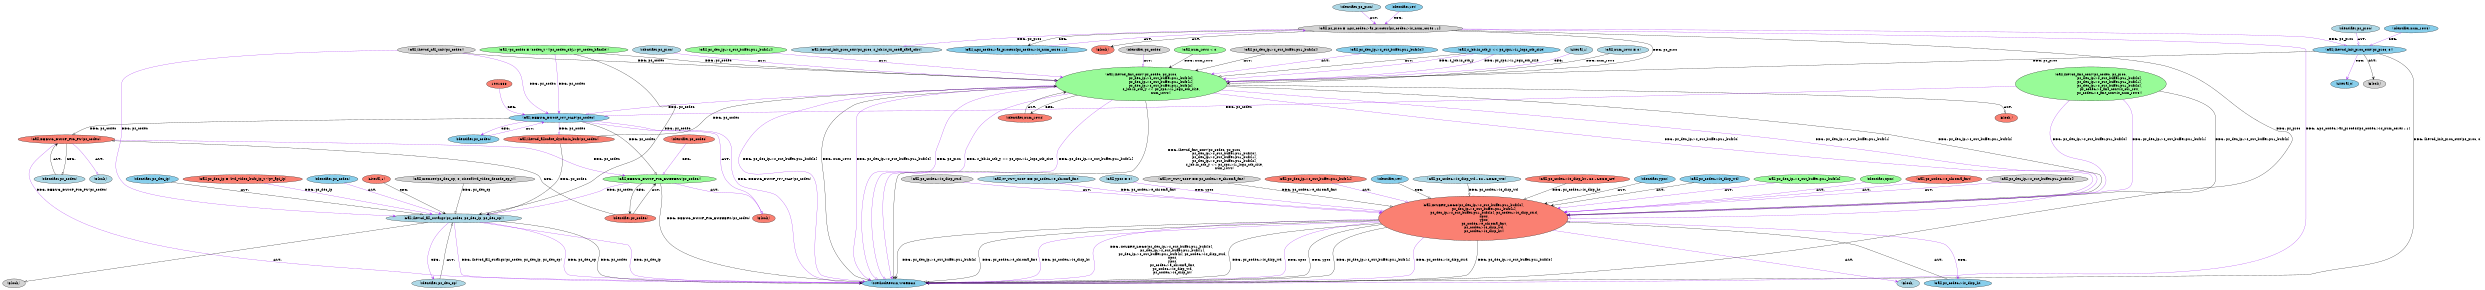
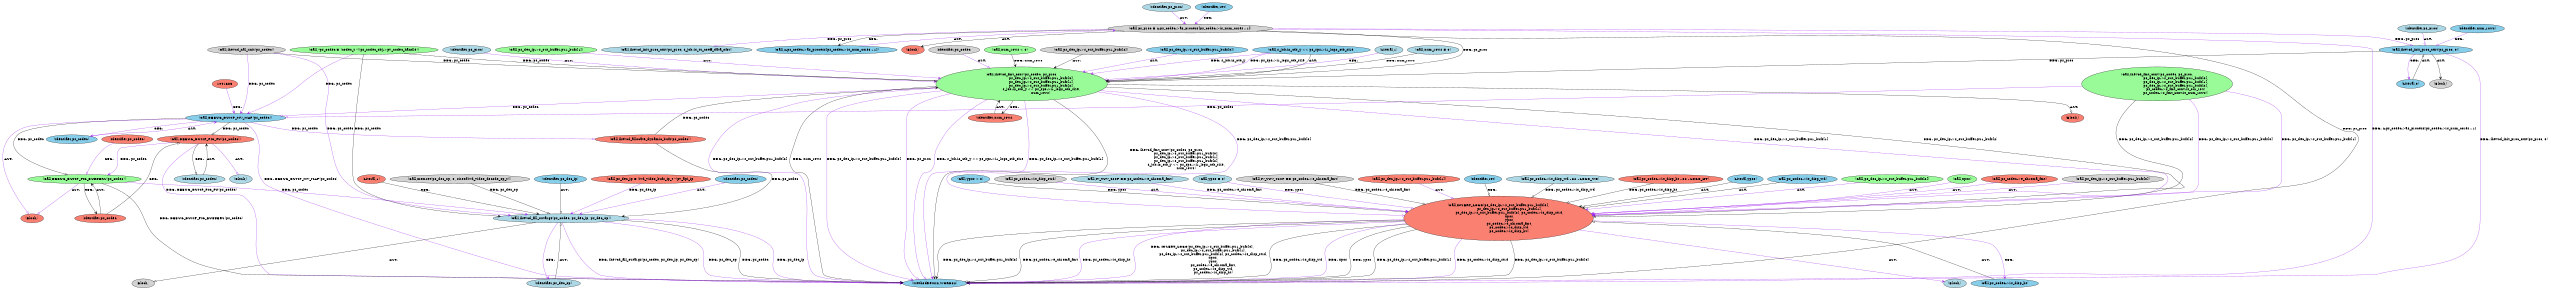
edge "(Literal,0)" -> "(Call,ihevcd_init_proc_ctxt(ps_proc, 0))": added, label "AST:"
node "(Call,ypos < 0)": added
node "(Identifier,ypos)": label "(Identifier,ypos)" -> "(Literal,ypos)"
node "(Identifier,xpos)": label "(Identifier,xpos)" -> "(Call,xpos)"
edge "(Call,ihevcd_init_proc_ctxt(ps_proc, 0))" -> "(MethodReturn,WORD32)": color black -> purple
